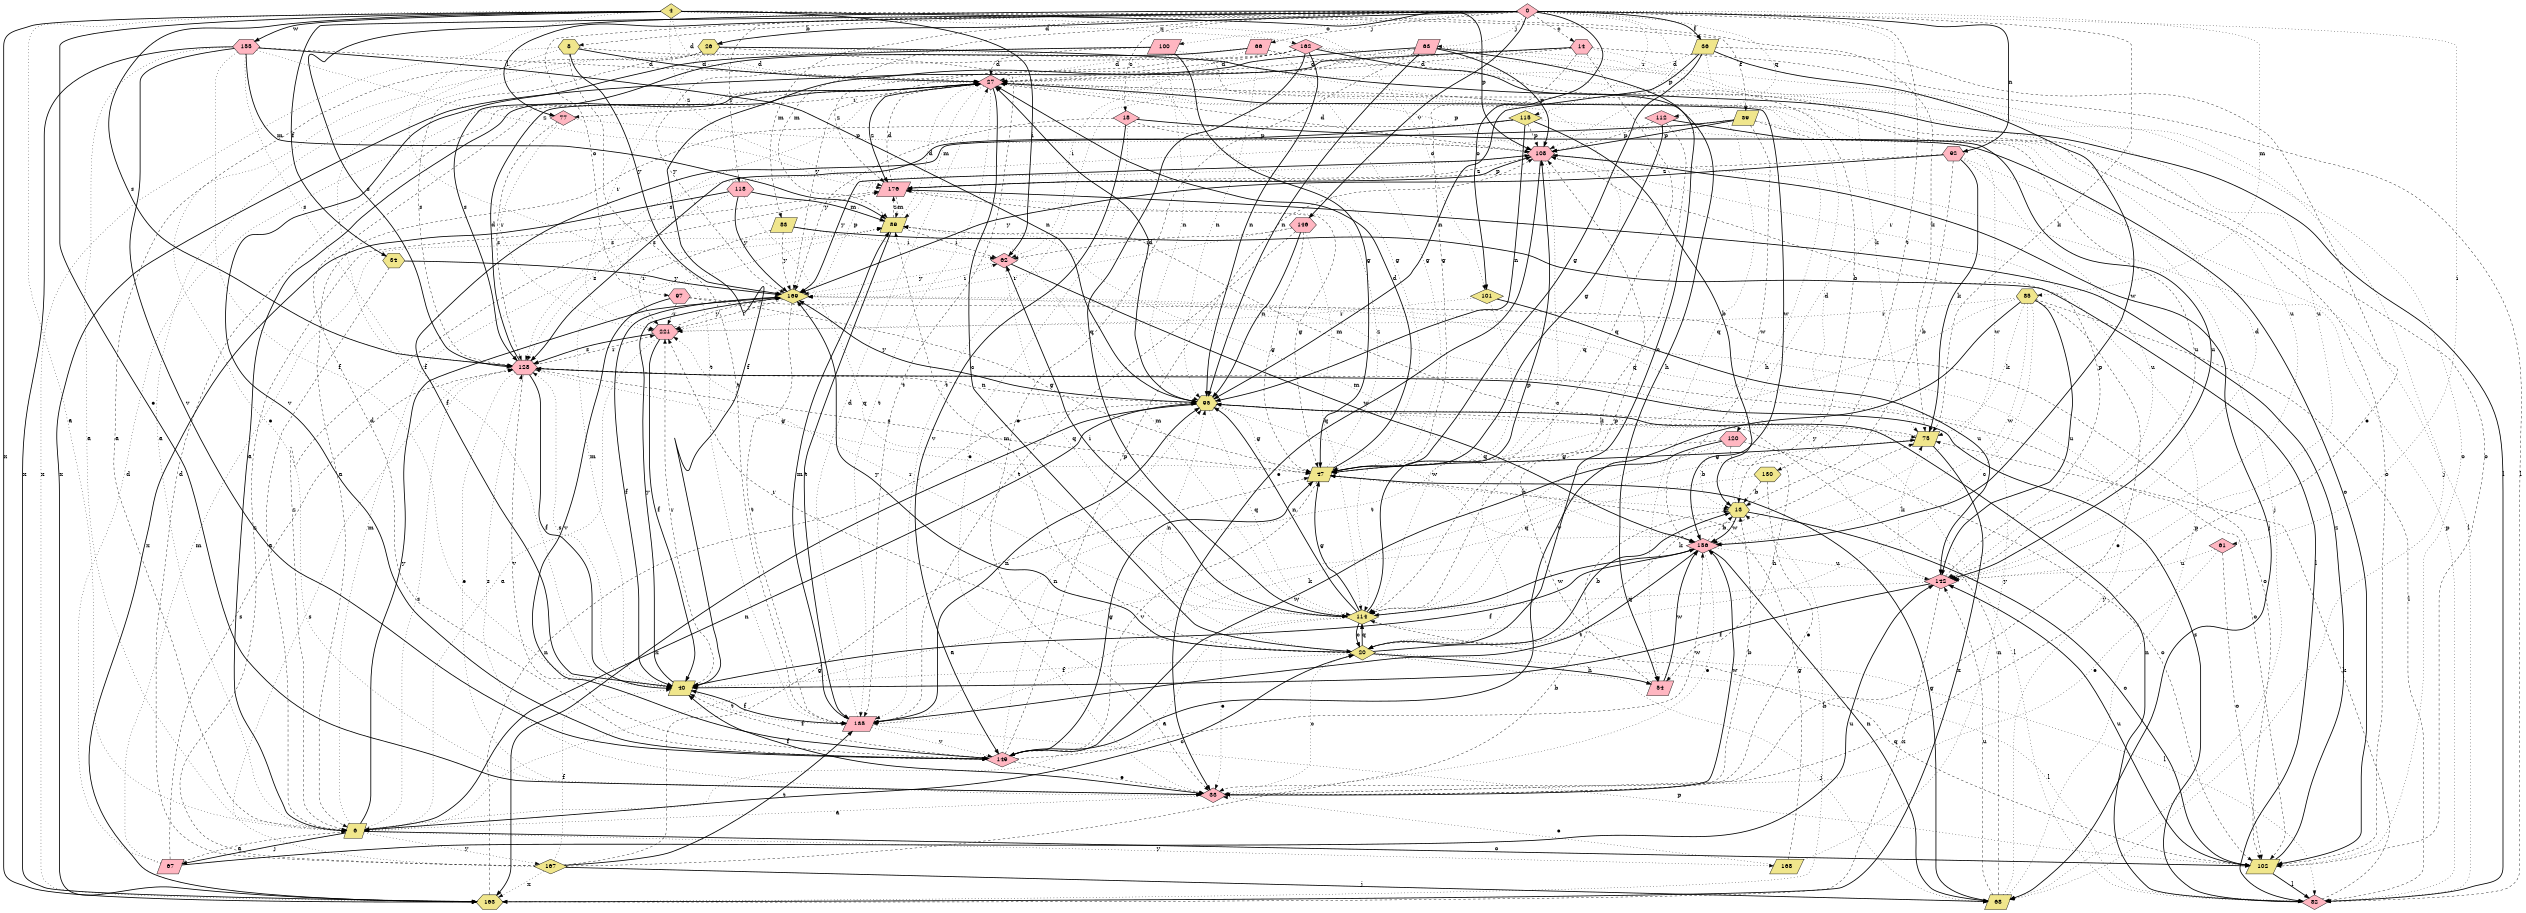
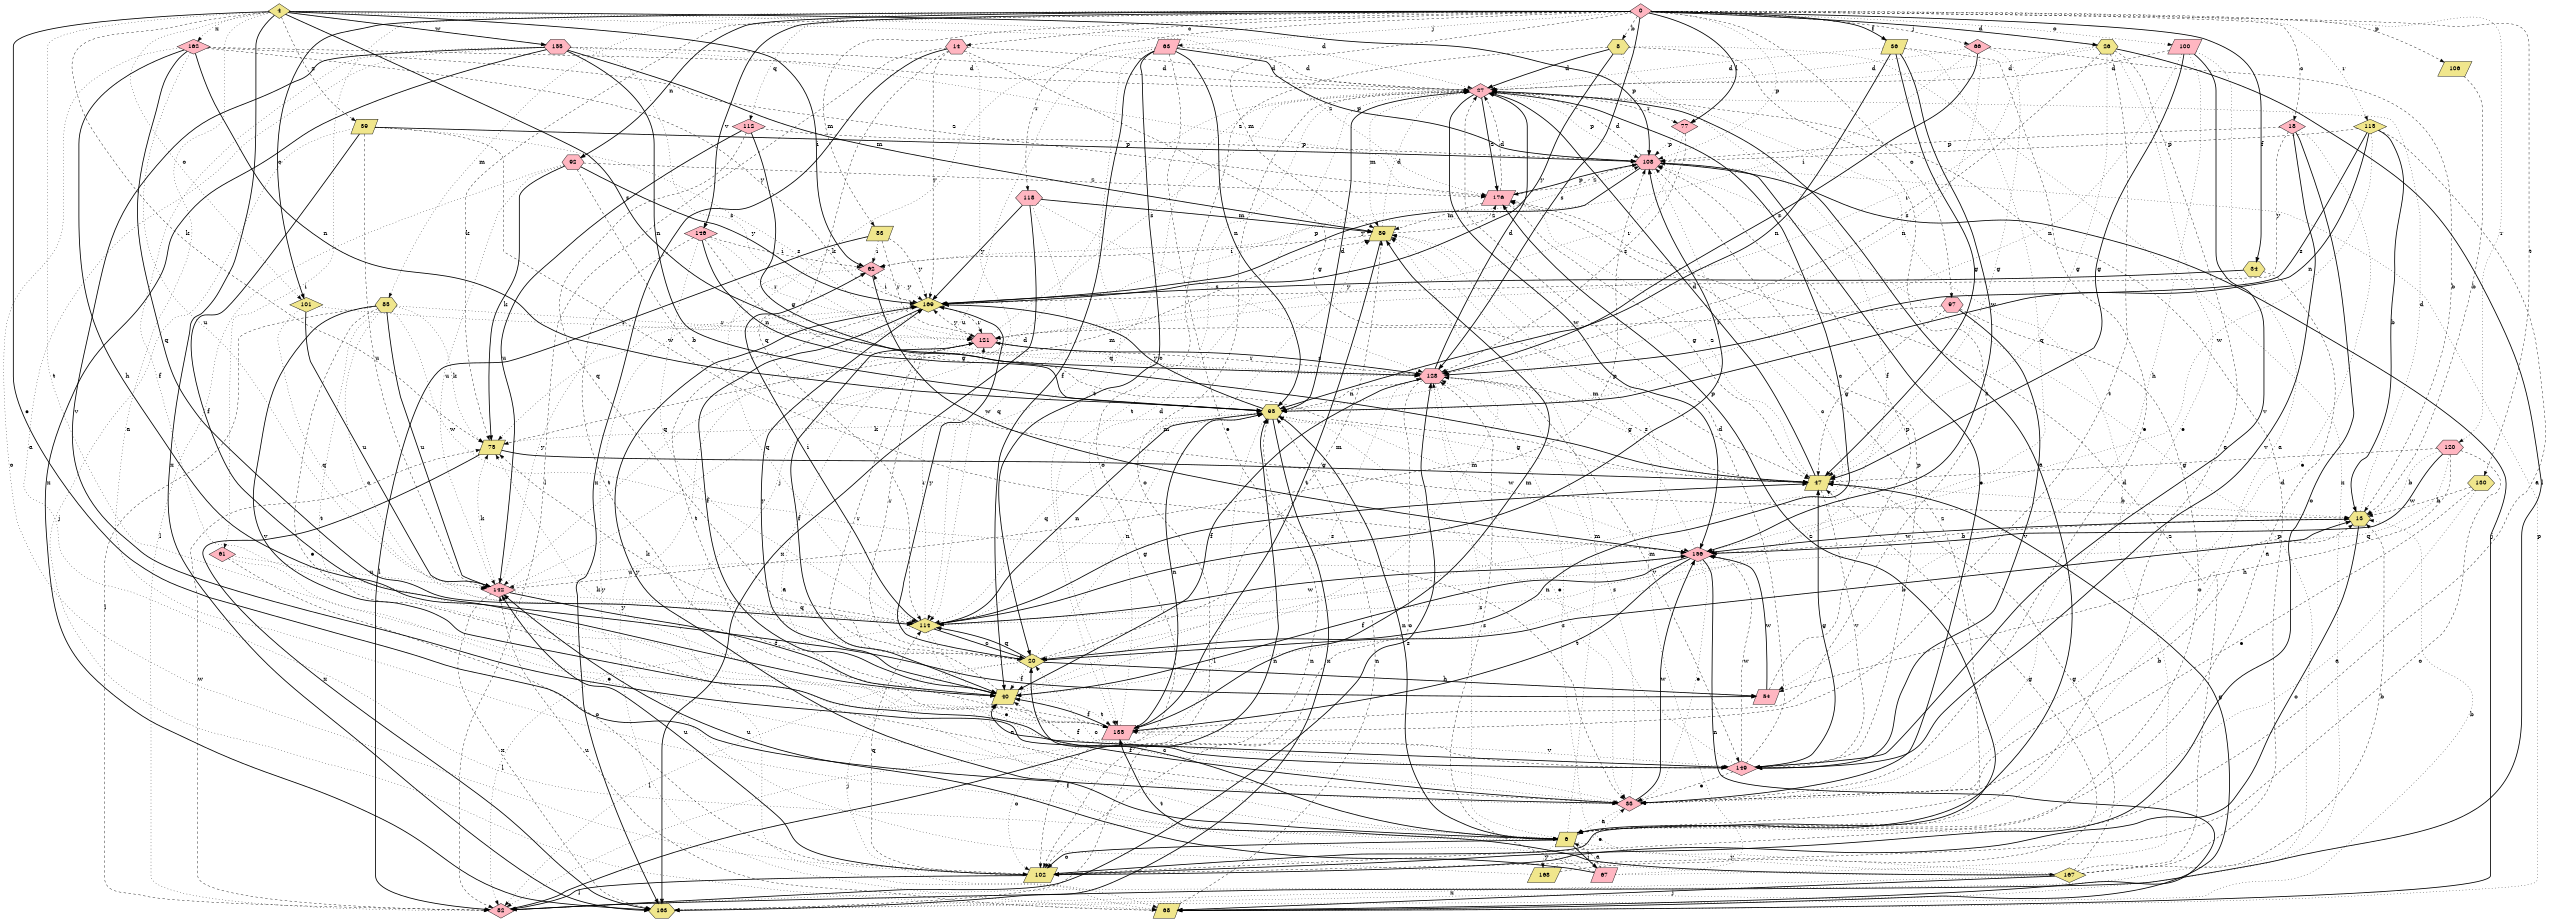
node "66": shape parallelogram -> diamond
edge "4" -> "39": label "f" -> "z"
node "106": added
node "146": shape hexagon -> diamond
node "221": label "221" -> "121"
edge "120" -> "149": now "120" -> "156"
edge "82" -> "75": label "k" -> "w"
edge "135" -> "102": label "p" -> "o"
